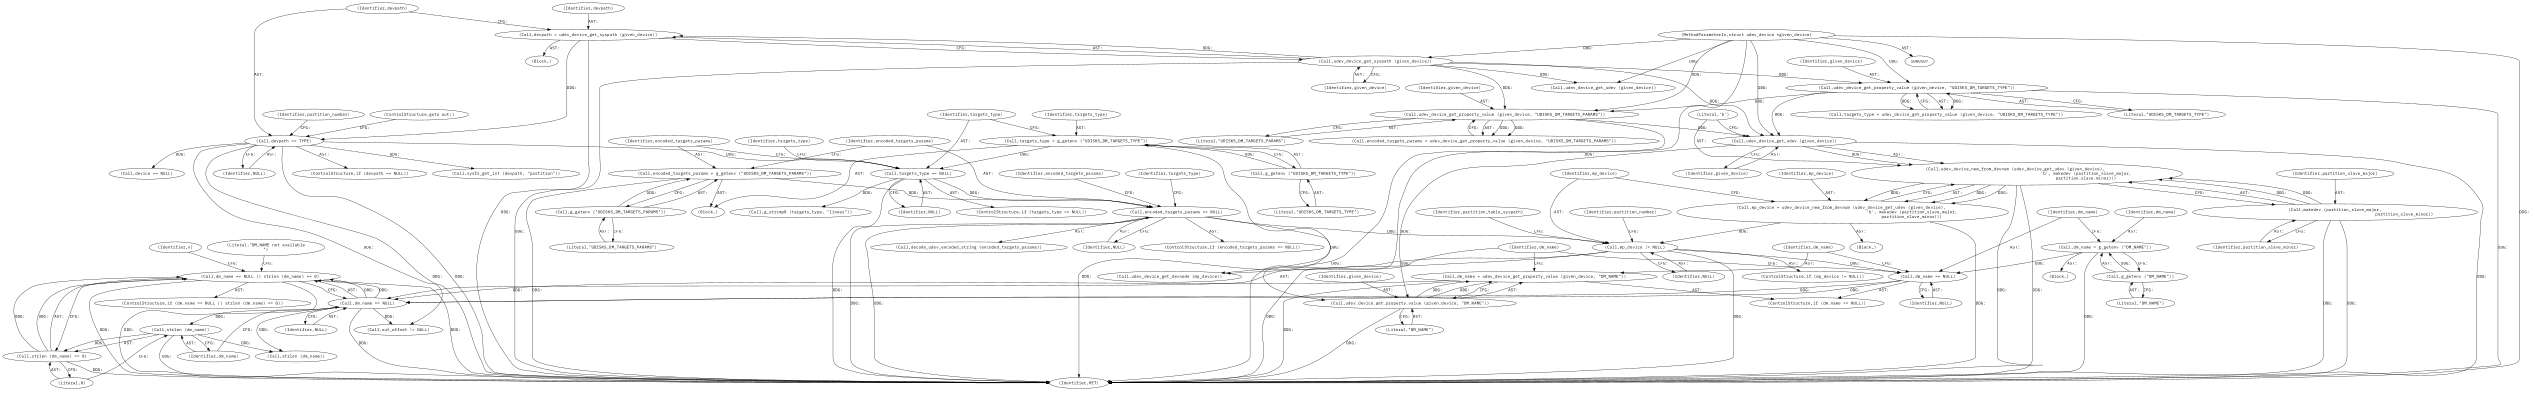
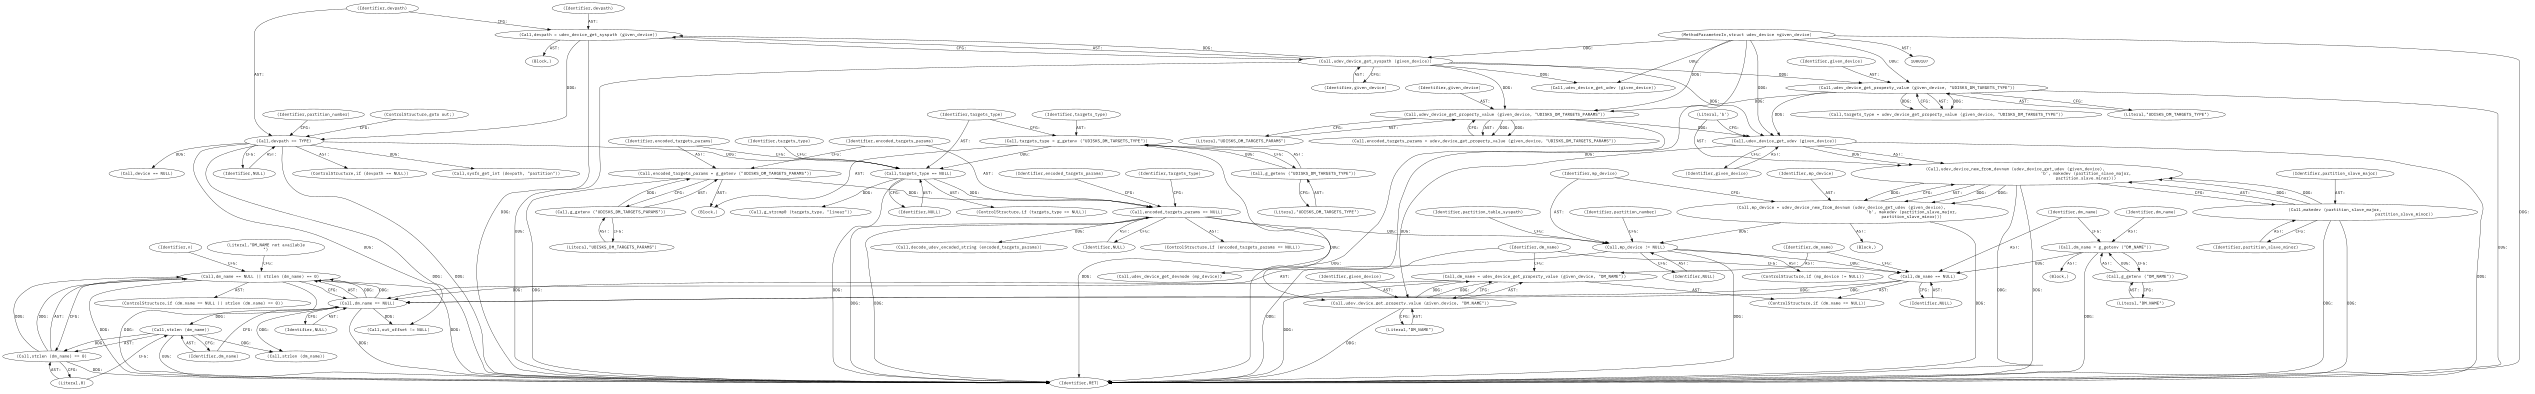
edge "(Call,encoded_targets_params == NULL)" -> "(Call,decode_udev_encoded_string (encoded_targets_params))": label "AST: " -> "DDG: "
edge "(Call,mp_device != NULL)" -> "(Call,udev_device_get_devnode (mp_device))": removed, label "DDG:"
